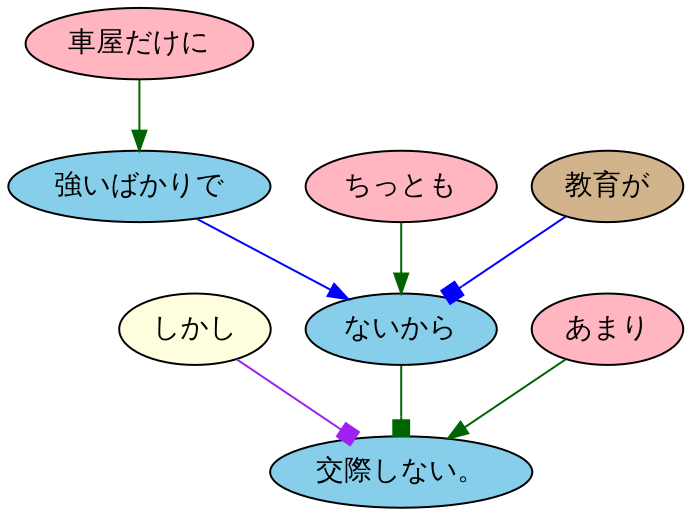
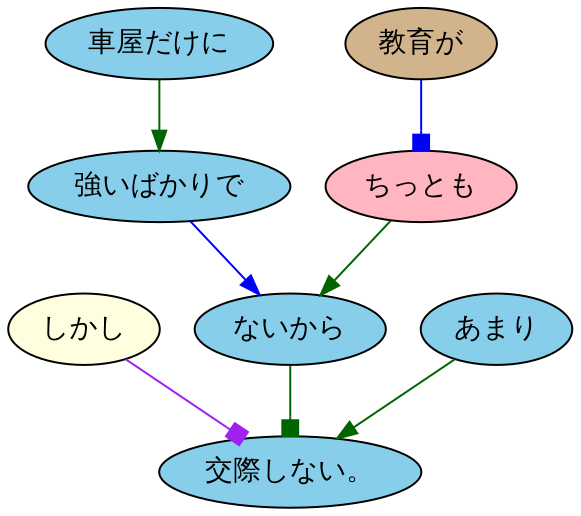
node "車屋だけに": fillcolor lightpink -> skyblue
edge "教育が" -> "ないから": now "教育が" -> "ちっとも"
node "あまり": fillcolor lightpink -> skyblue
